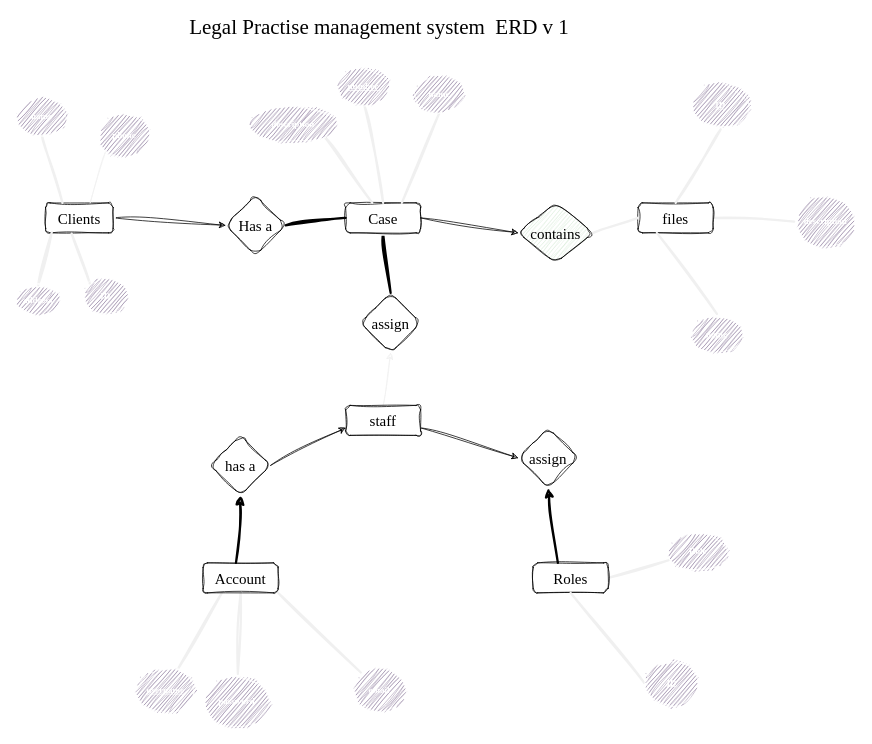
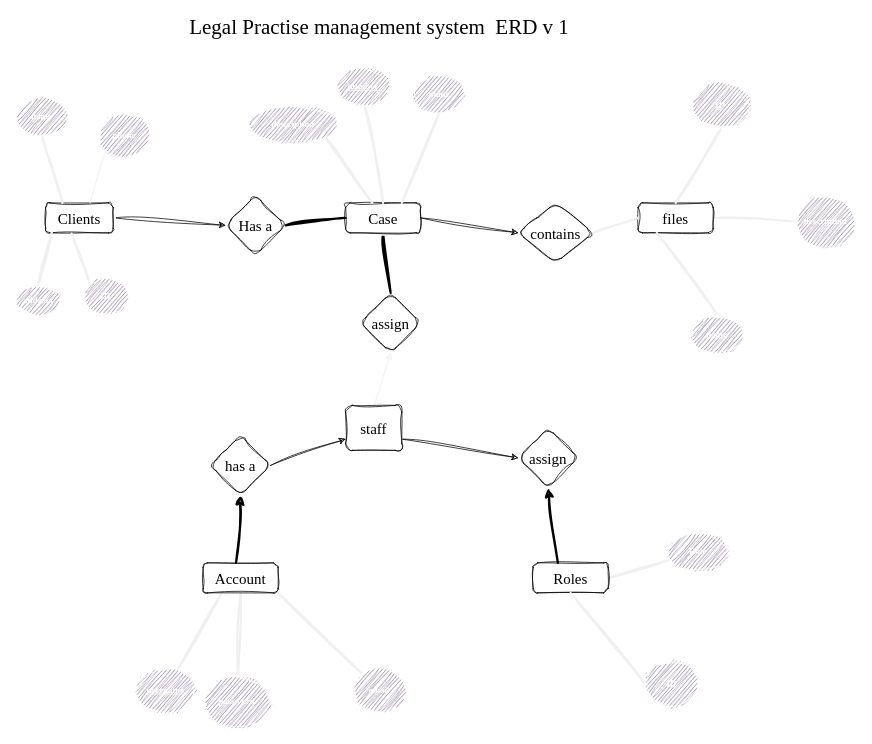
node "contains": fillcolor #d5e8d4 -> #ffffff
node "staff": size 75x30 -> 56x45
